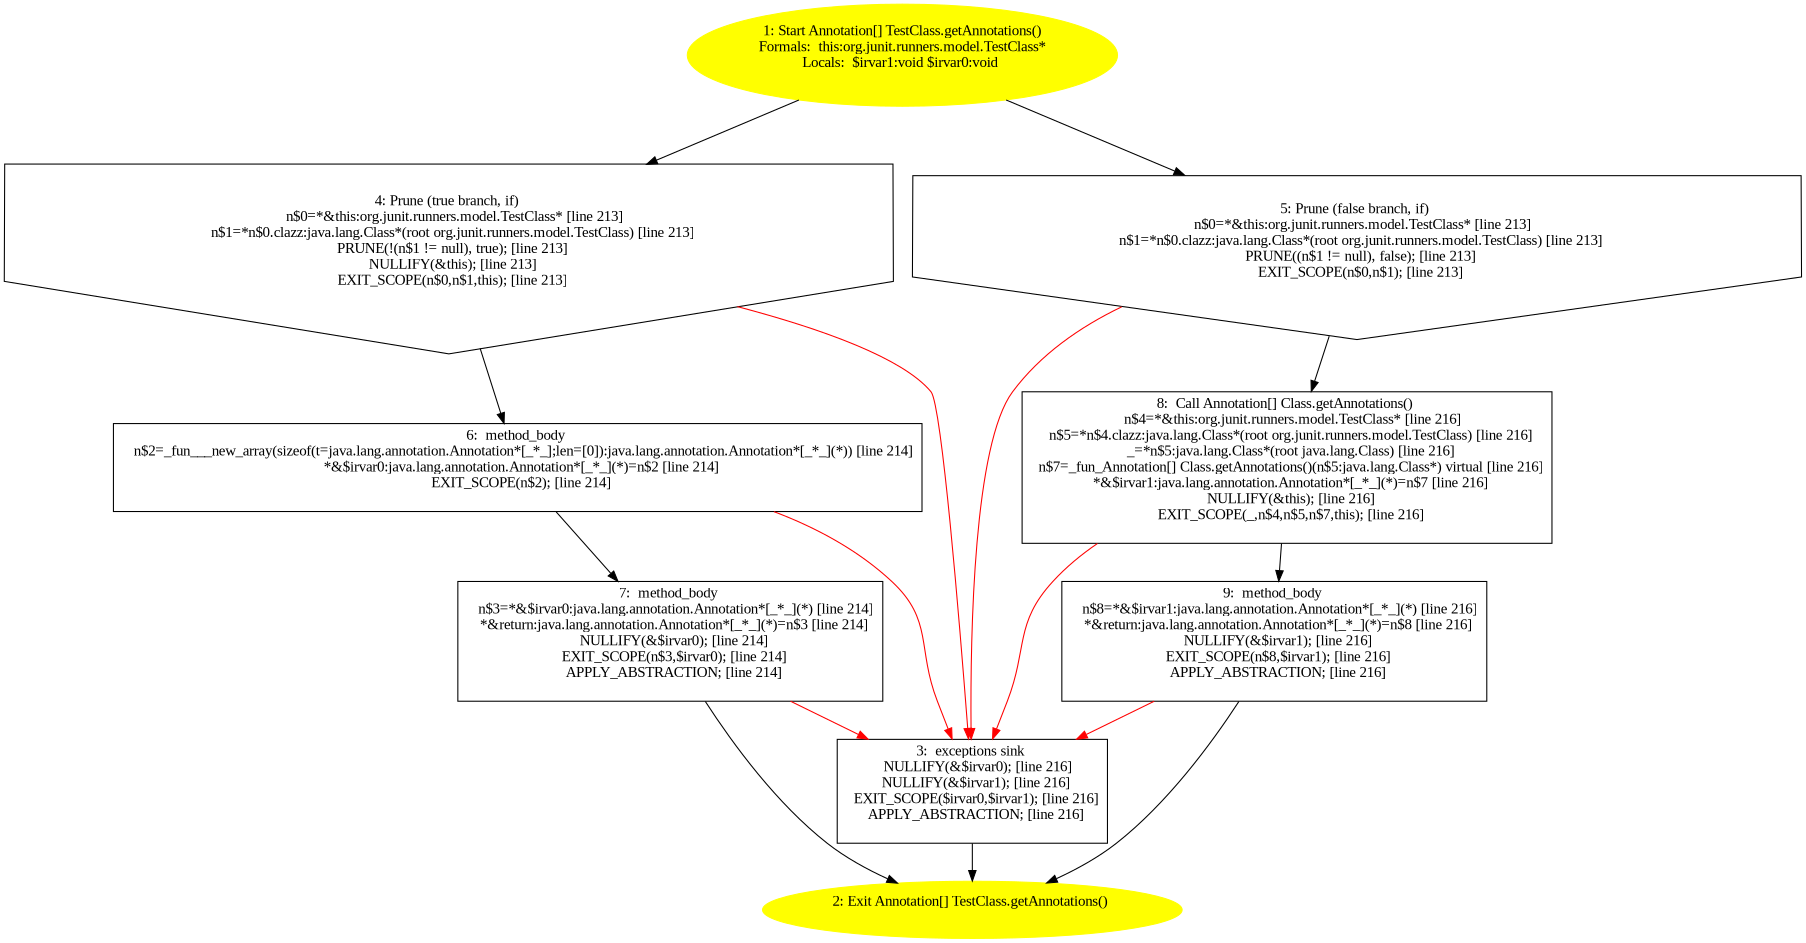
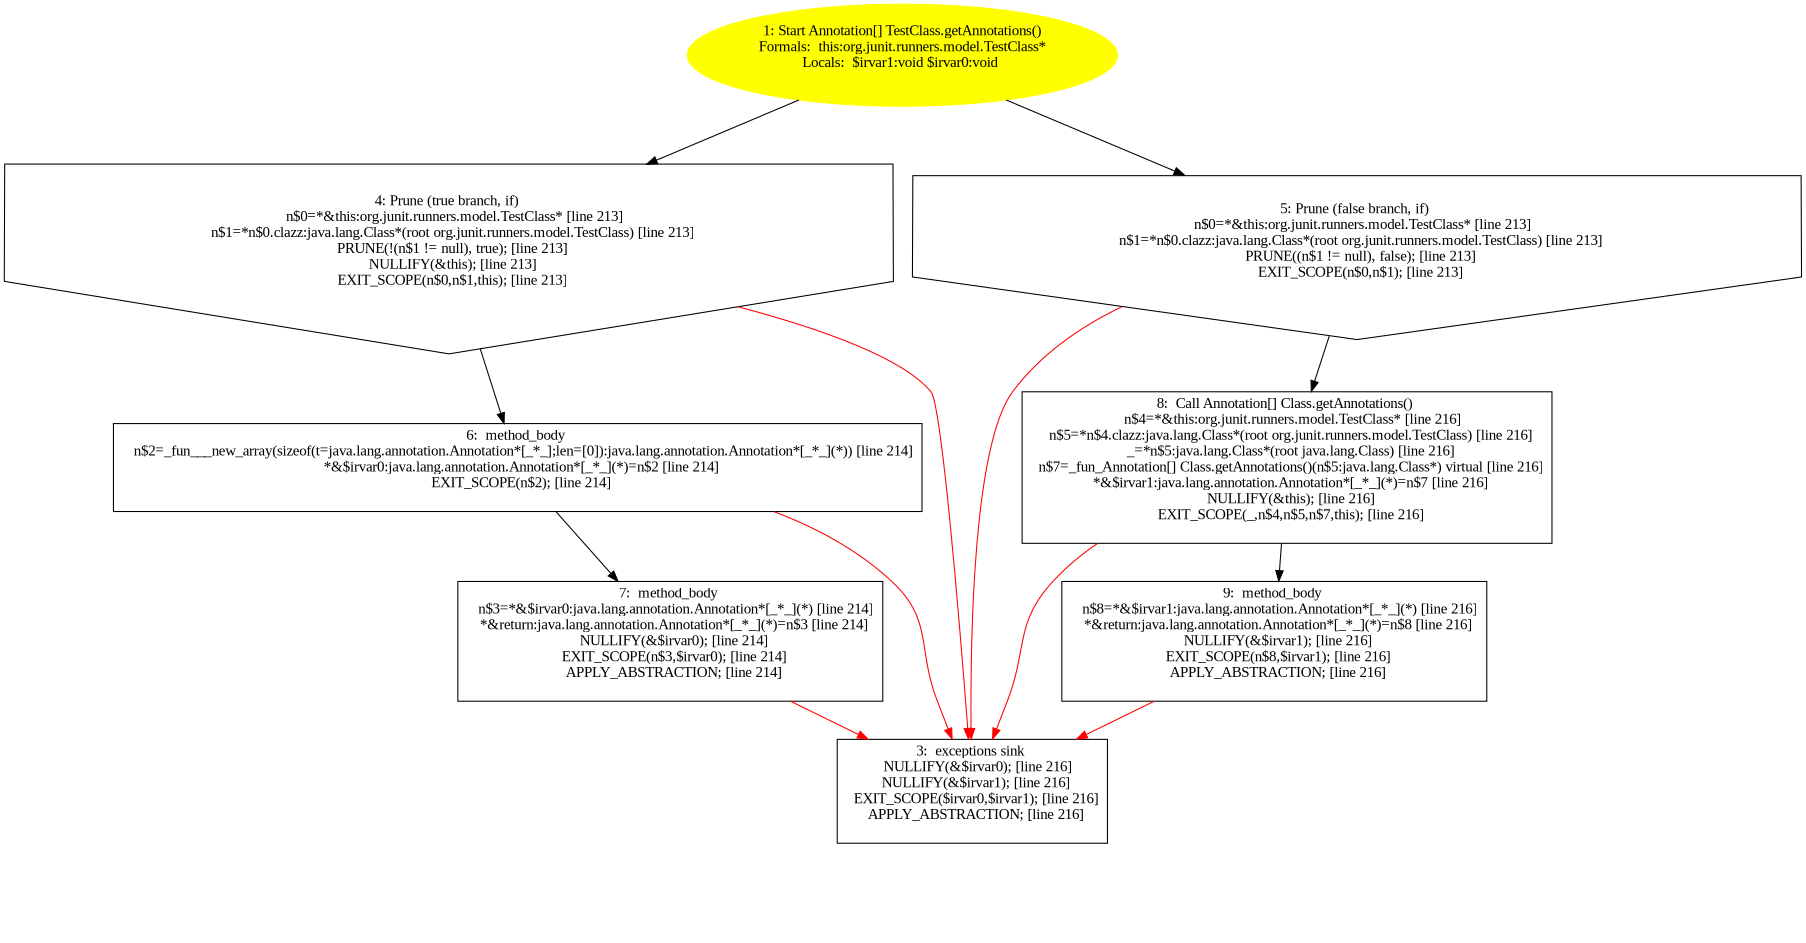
node "2: Exit Annotation[] TestClass.getAnnotations()": removed
